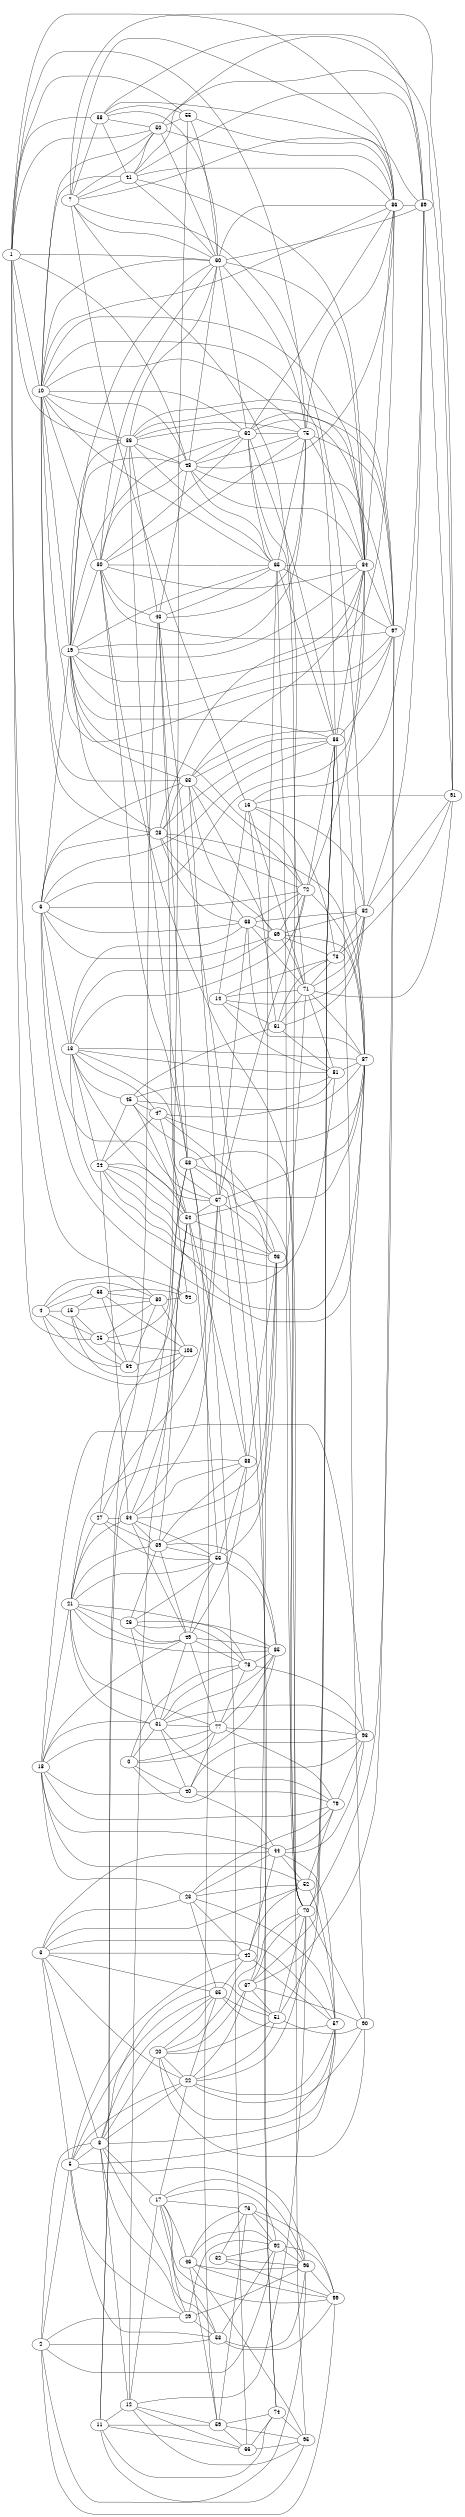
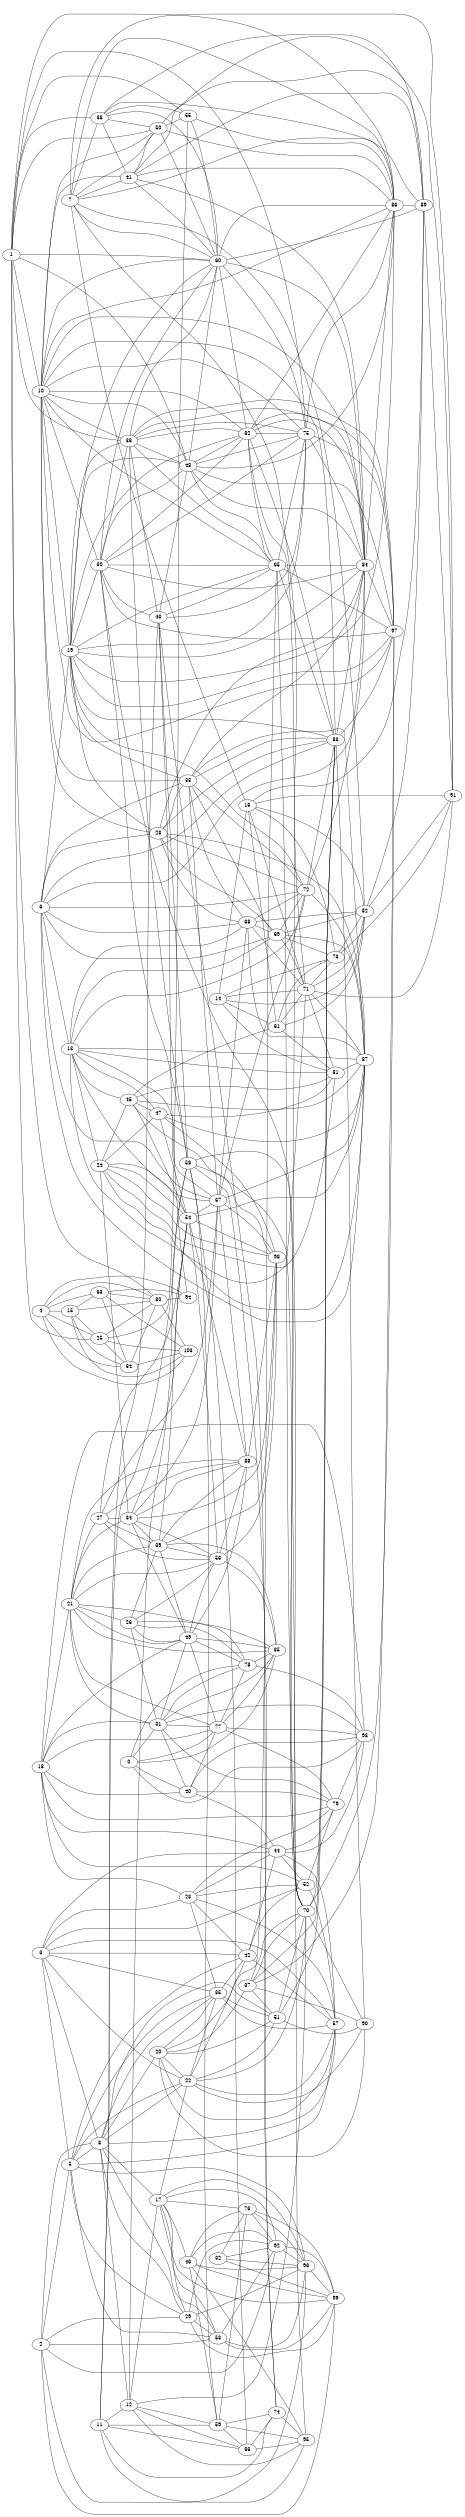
edge "88" -- "27": added
edge "37" -- "22": now "42" -- "22"
edge "99" -- "29": added
